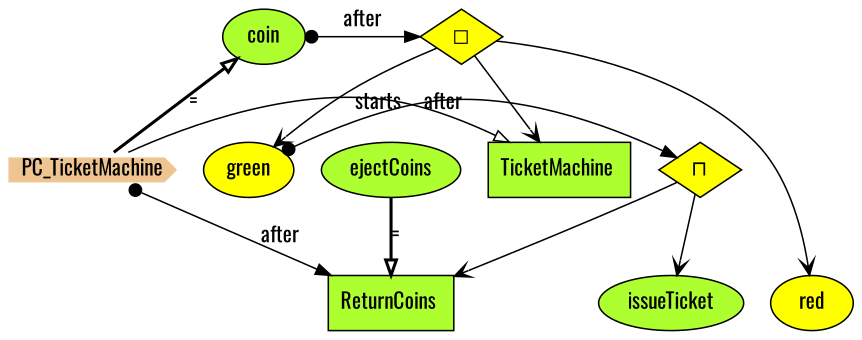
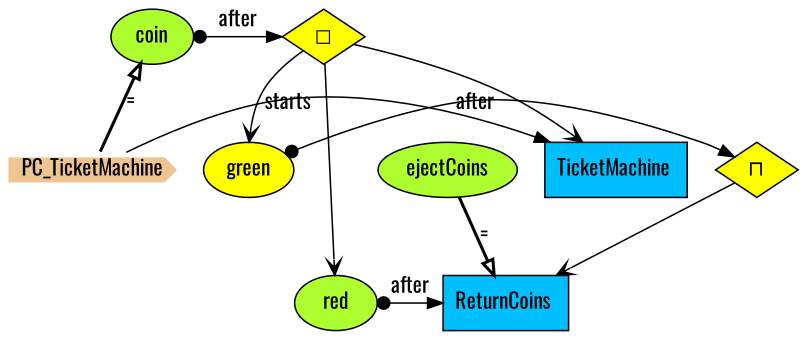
edge "PC_TicketMachine" -> "TicketMachine": arrowhead onormal -> normal
node "TicketMachine": fillcolor greenyellow -> deepskyblue
edge "PC_TicketMachine" -- "ReturnCoins": now "red" -- "ReturnCoins"
node "ReturnCoins": fillcolor greenyellow -> deepskyblue
node "issueTicket": removed
node "red": fillcolor yellow -> greenyellow
